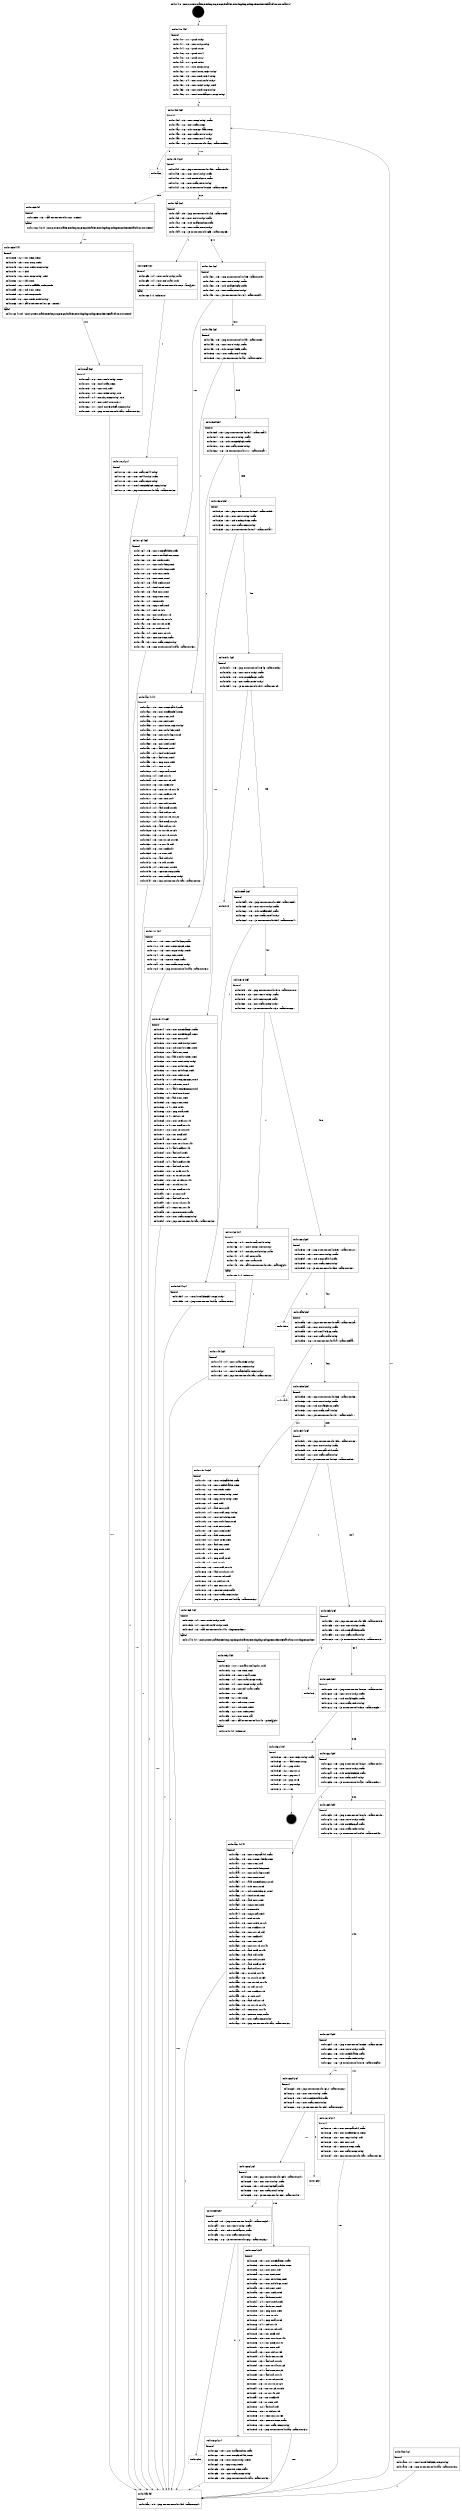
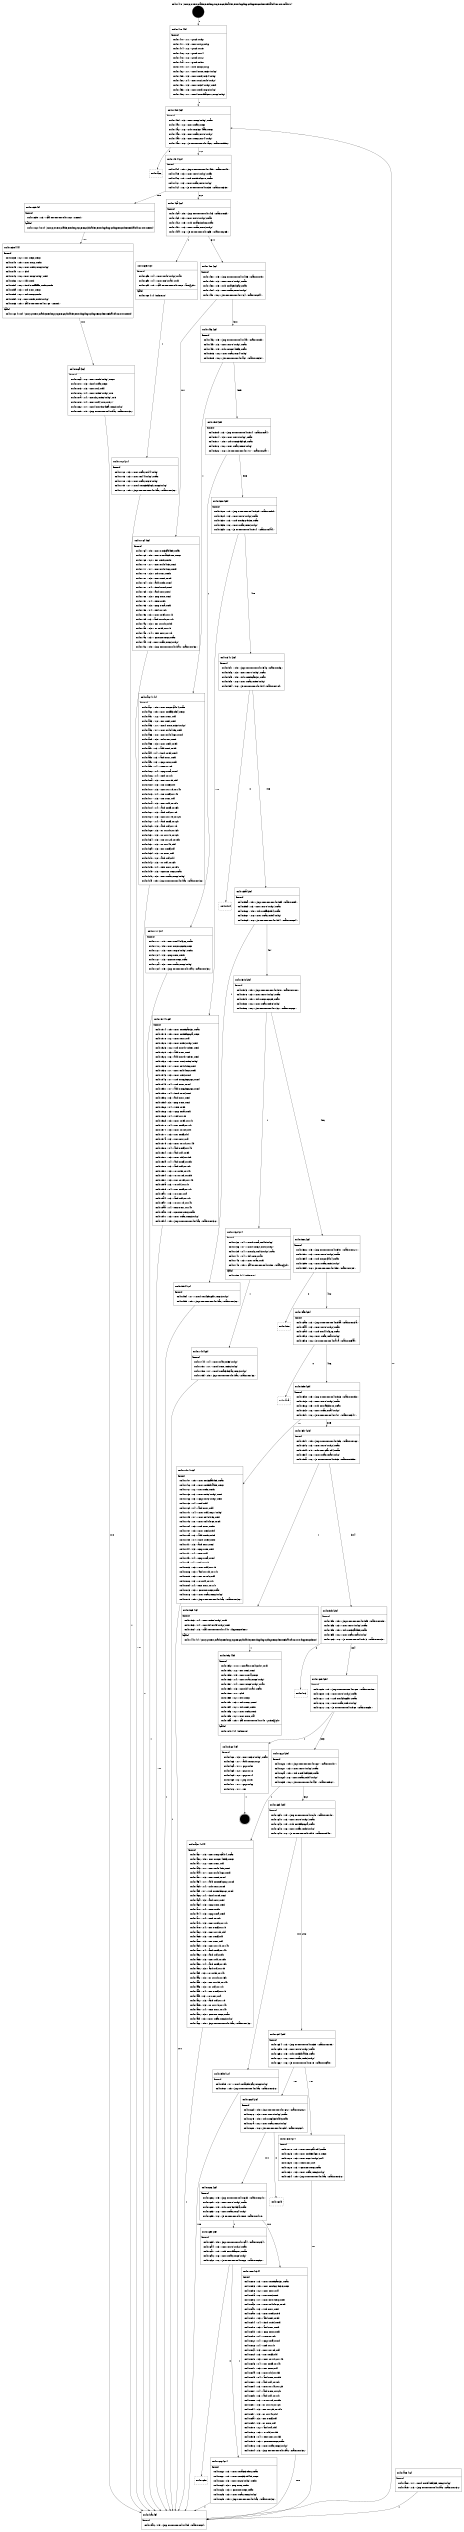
node "0x4019b9 [12]": added
